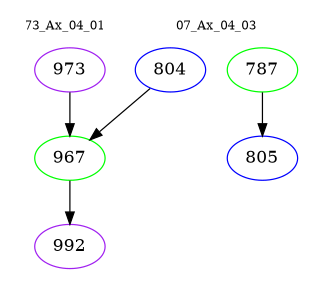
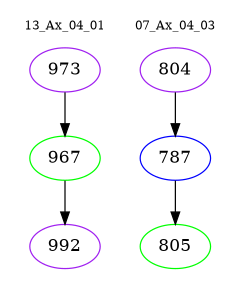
cluster "73_Ax_04_01": label "73_Ax_04_01" -> "13_Ax_04_01"
node "804": color blue -> purple
node "787": color green -> blue
edge "804" -> "967": now "804" -> "787"
node "805": color blue -> green
